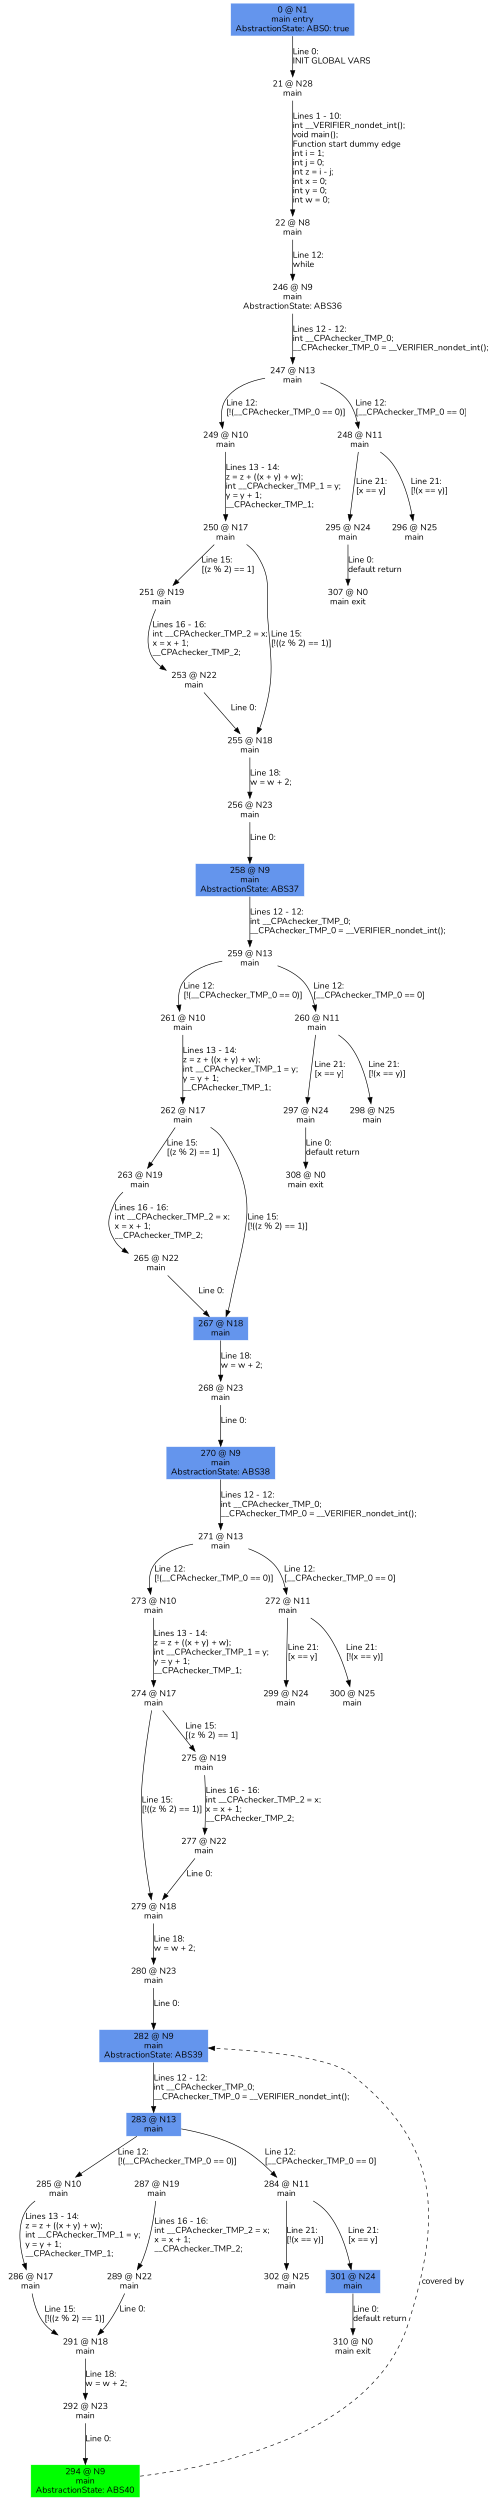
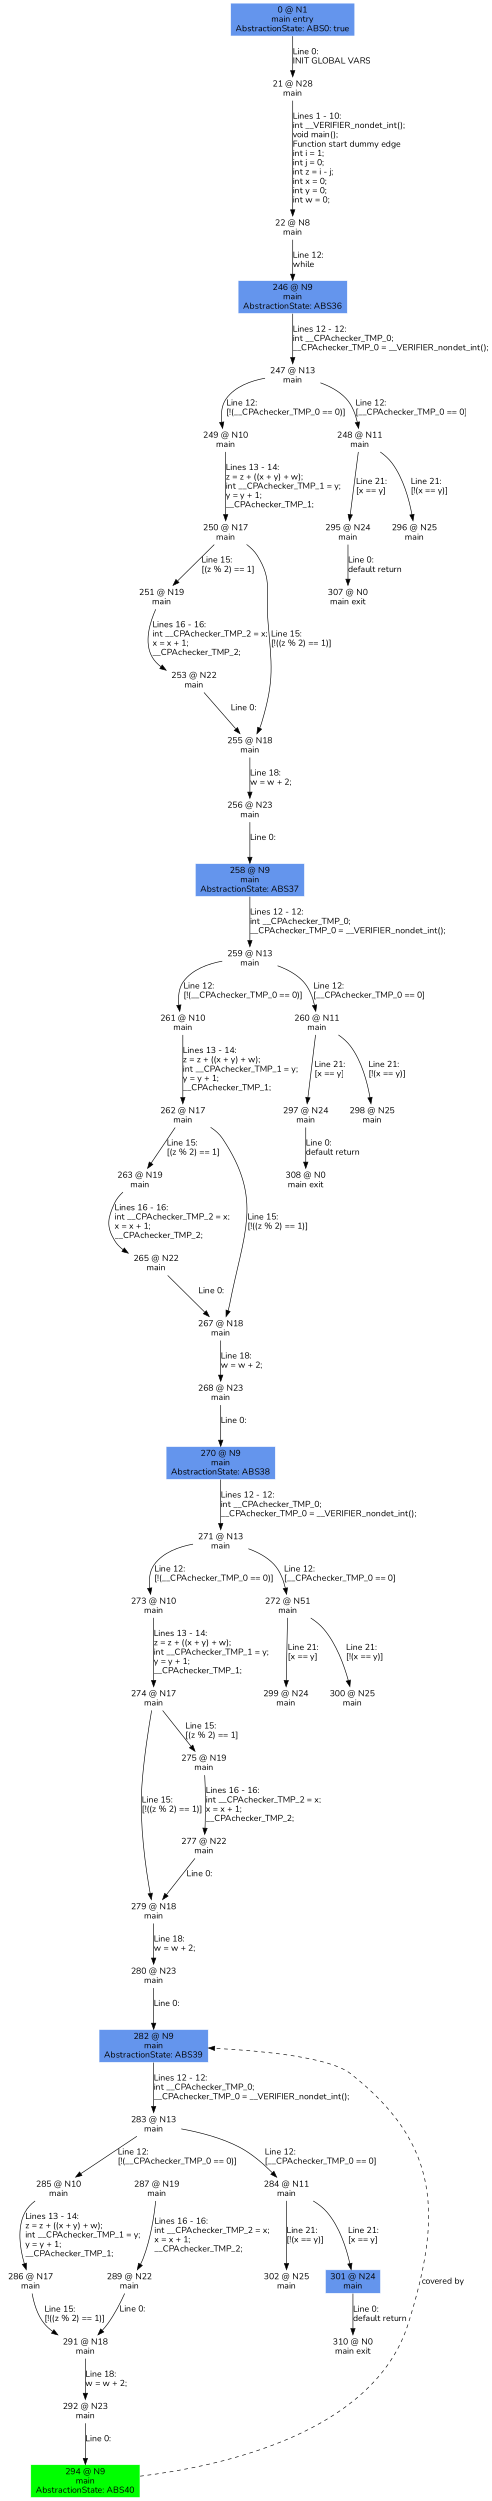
node "246 @ N9 main AbstractionState: ABS36": fillcolor white -> cornflowerblue
node "267 @ N18 main": fillcolor cornflowerblue -> white
node "272 @ N11 main": label "272 @ N11 main" -> "272 @ N51 main"
node "283 @ N13 main": fillcolor cornflowerblue -> white
